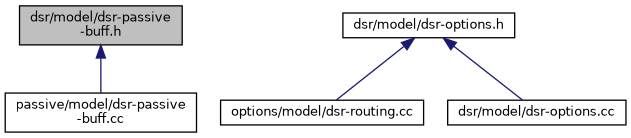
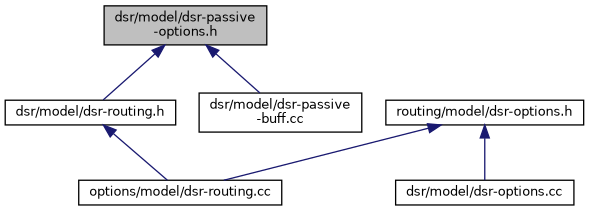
node "dsr/model/dsr-passive -buff.h": label "dsr/model/dsr-passive -buff.h" -> "dsr/model/dsr-passive -options.h"
node "dsr/model/dsr-options.h": label "dsr/model/dsr-options.h" -> "routing/model/dsr-options.h"
node "dsr/model/dsr-routing.h": added
node "passive/model/dsr-passive -buff.cc": label "passive/model/dsr-passive -buff.cc" -> "dsr/model/dsr-passive -buff.cc"
